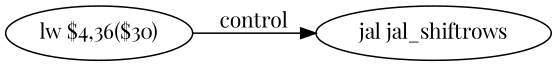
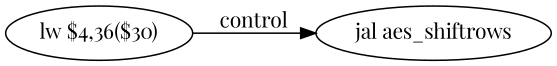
node "jal jal_shiftrows": label "jal jal_shiftrows" -> "jal aes_shiftrows"
